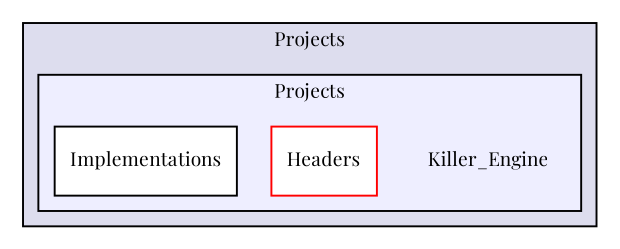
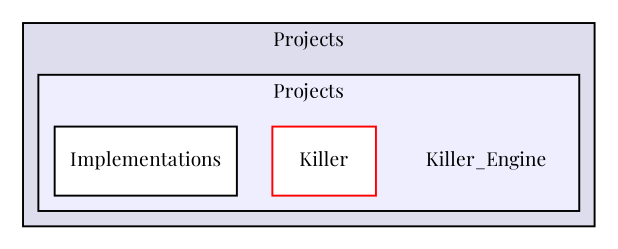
node "Headers": label "Headers" -> "Killer"
